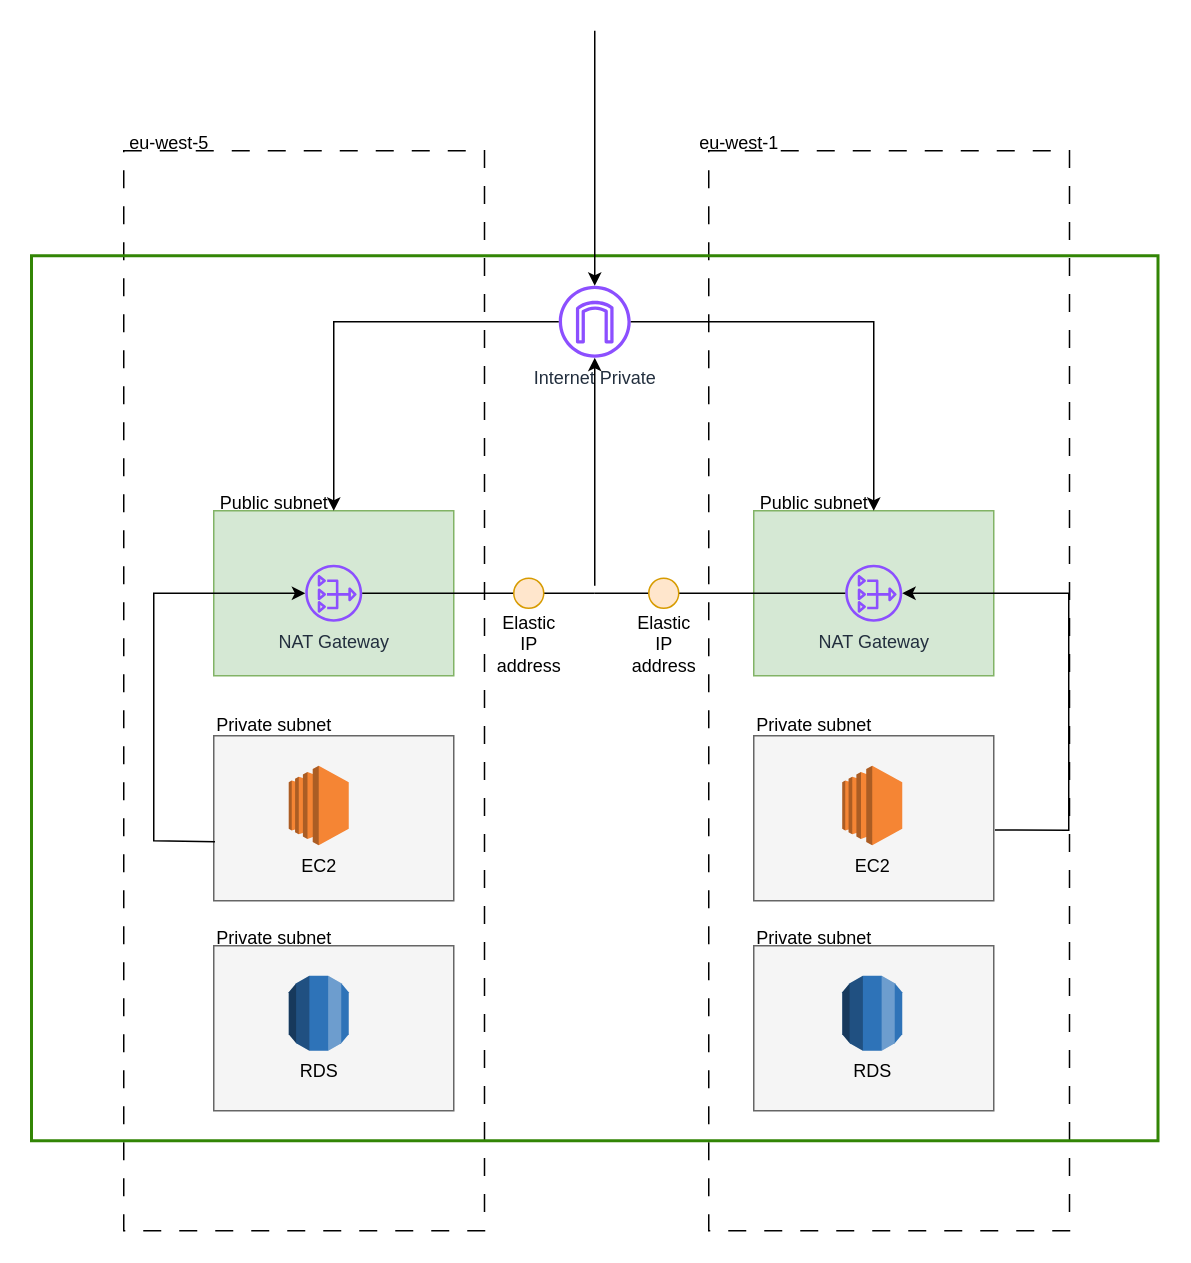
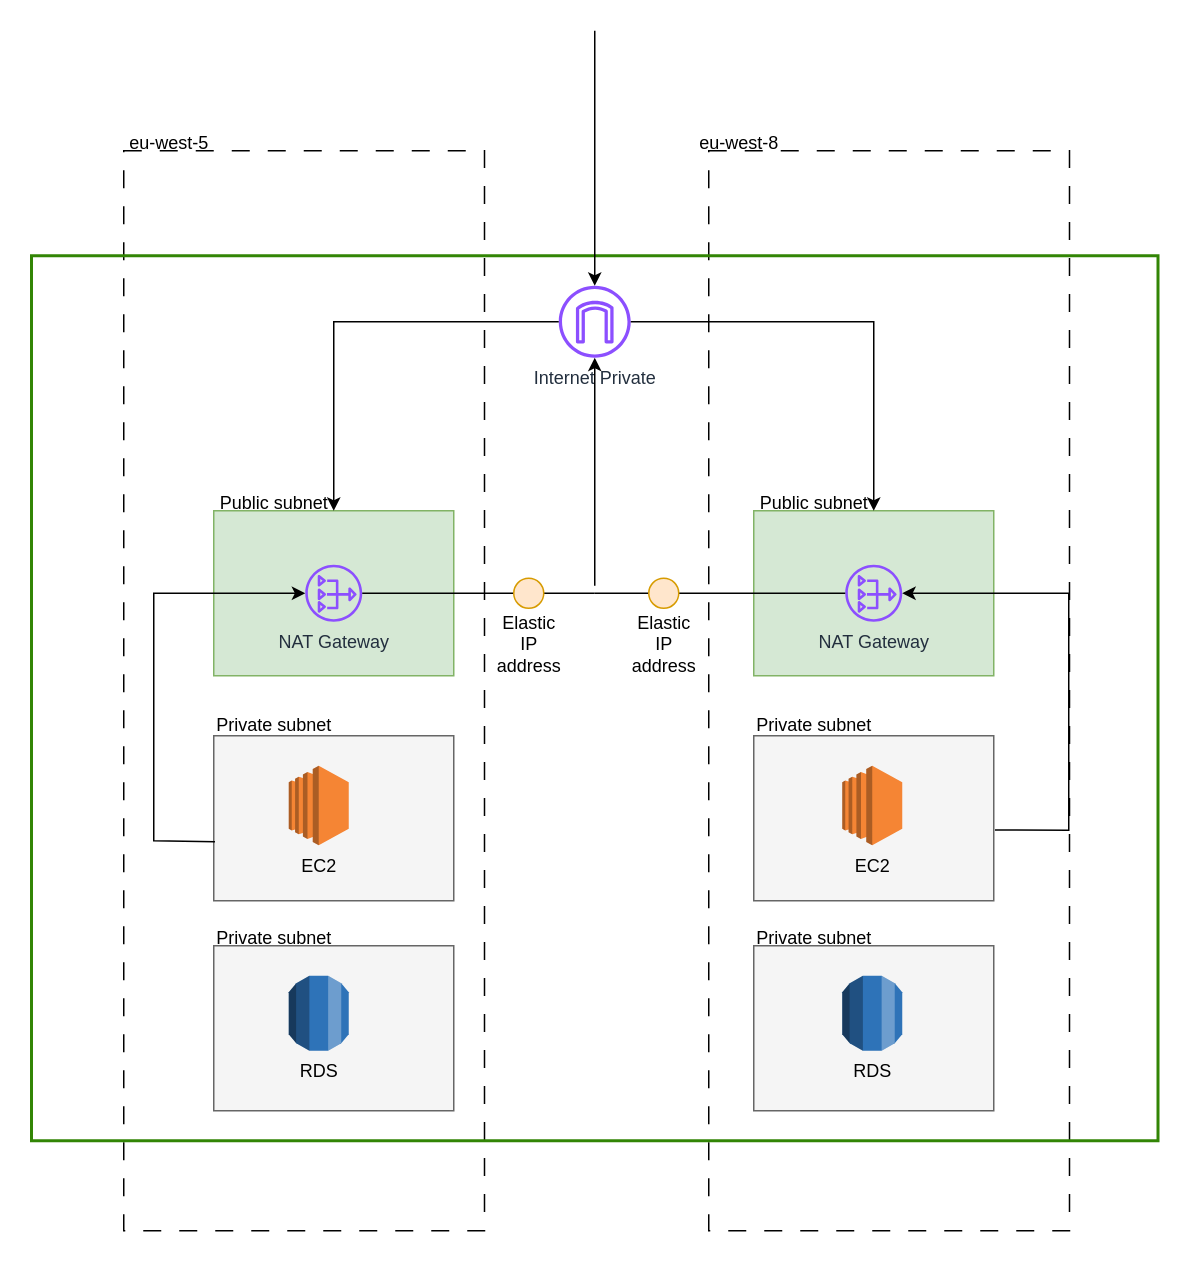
node "eu-west-1": label "eu-west-1" -> "eu-west-8"
